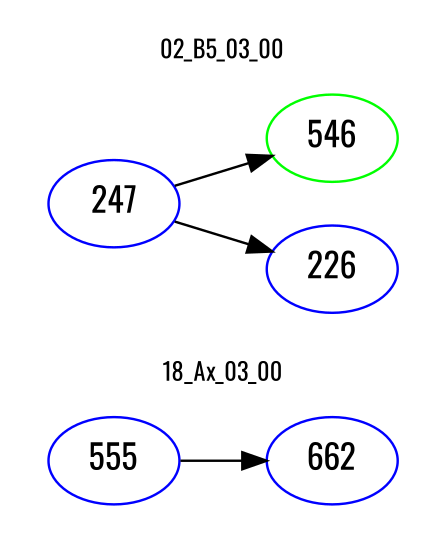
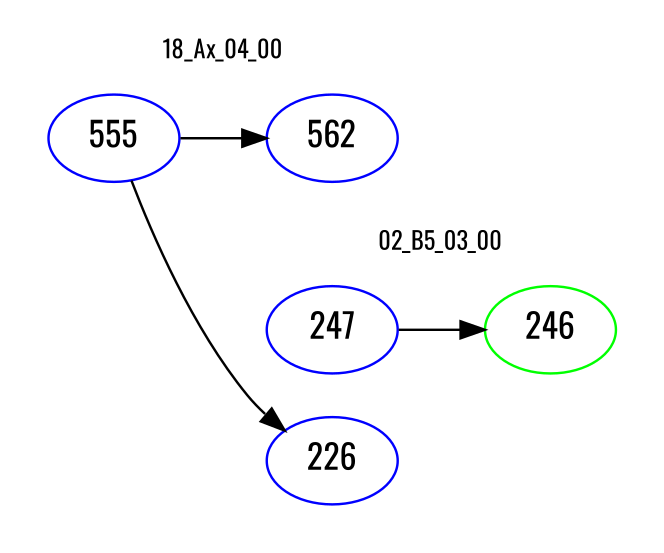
node "546": label "546" -> "246"
edge "247" -> "226": now "555" -> "226"
cluster "18_Ax_03_00": label "18_Ax_03_00" -> "18_Ax_04_00"
node "662": label "662" -> "562"
